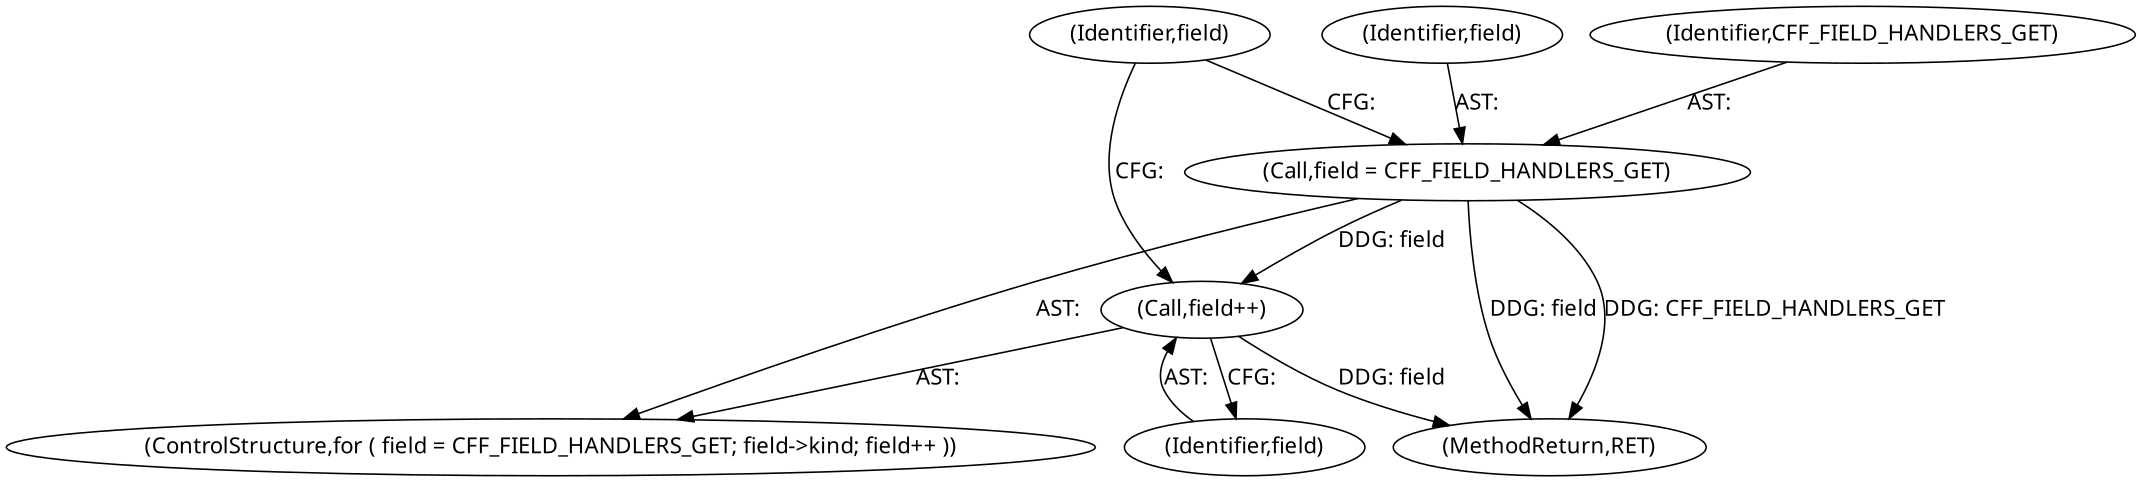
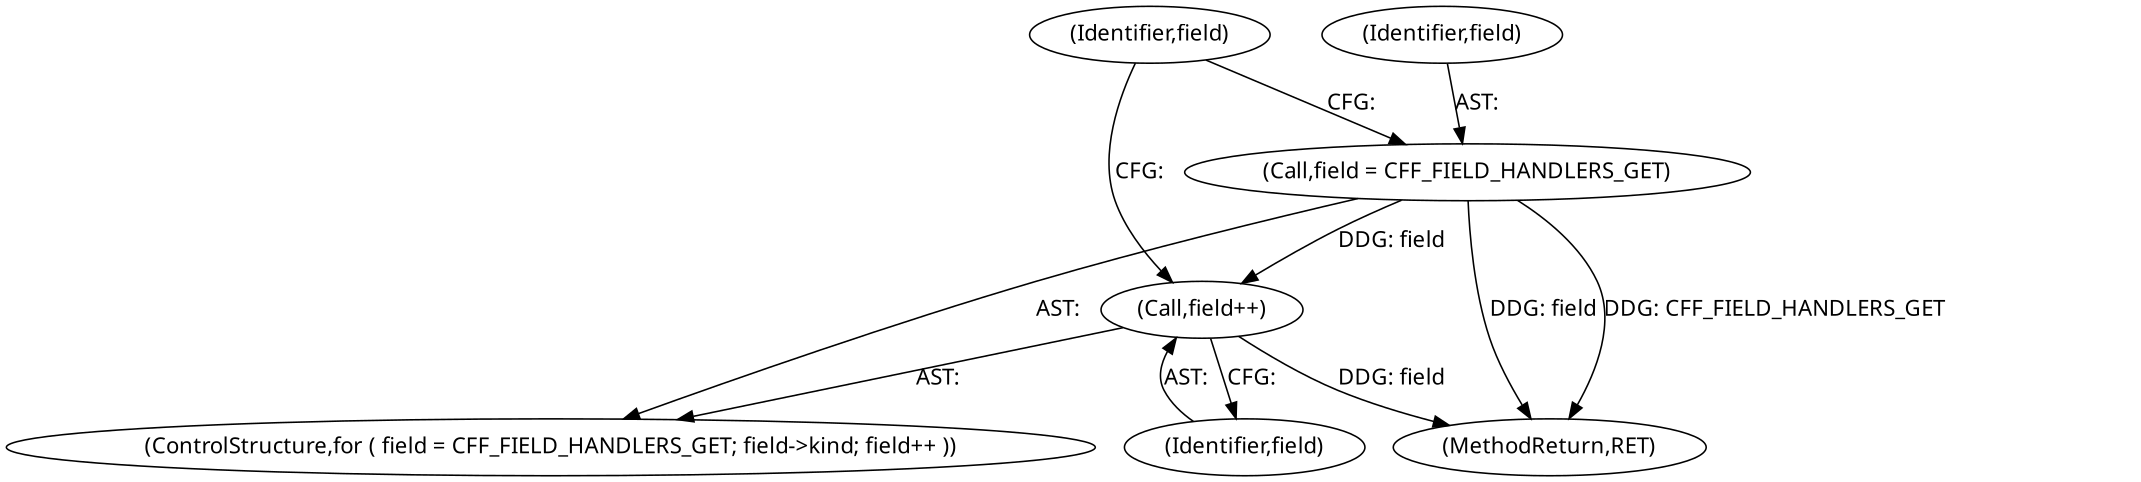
node "(Identifier,CFF_FIELD_HANDLERS_GET)": removed
